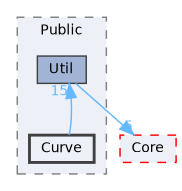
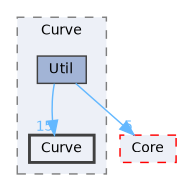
cluster "Public": label "Public" -> "Curve"
edge "Curve" -> "Util": reversed
